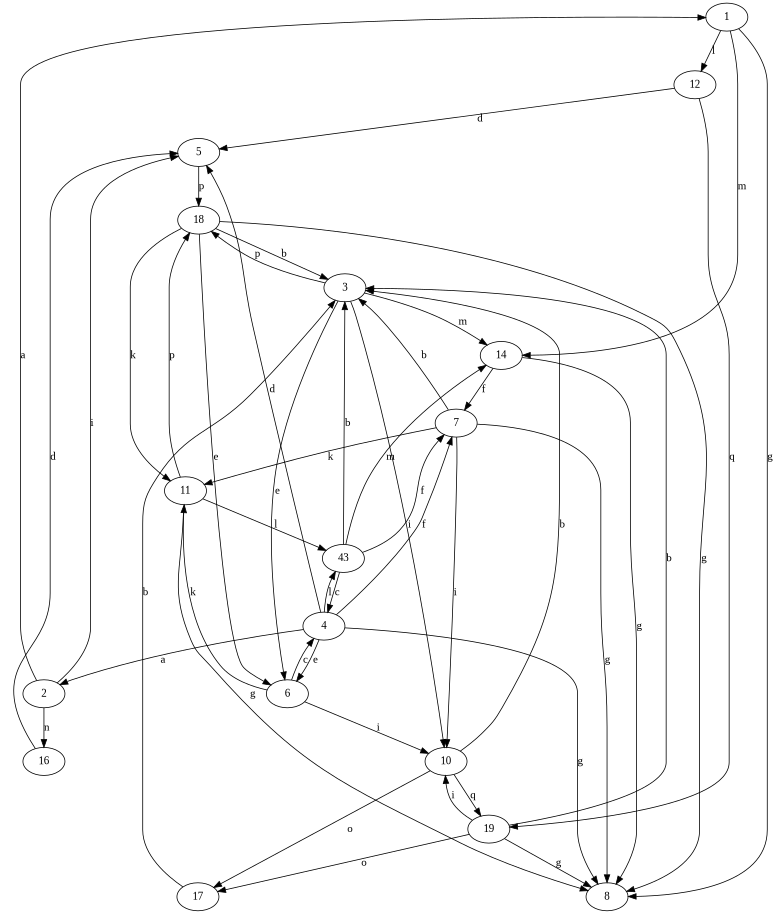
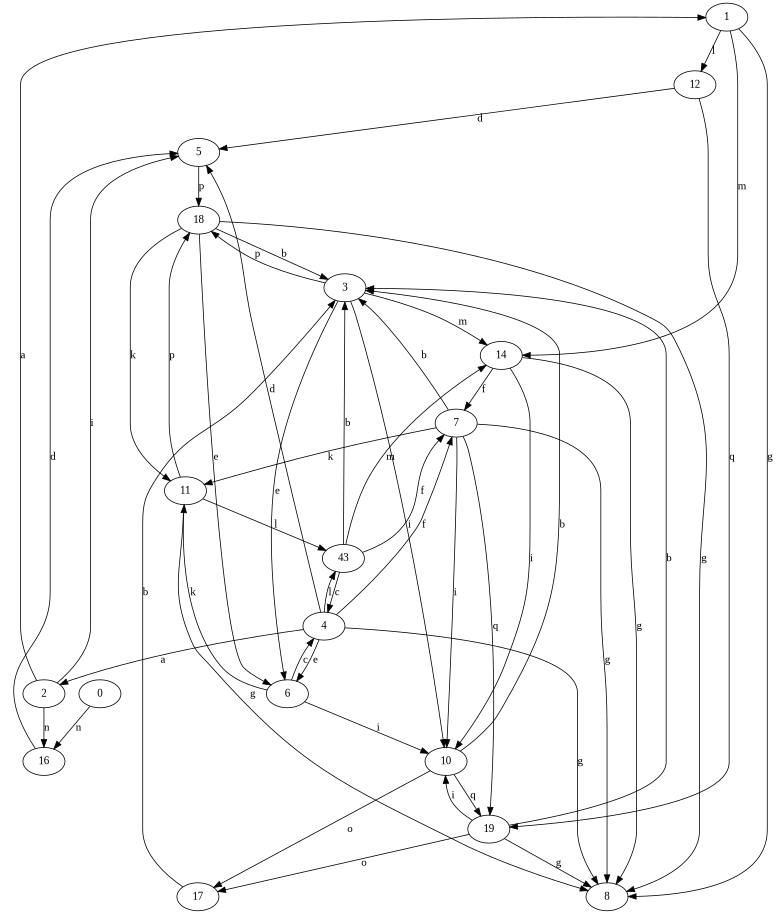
edge "14" -> "10": added, label "i"
edge "7" -> "19": added, label "q"
node "0": added
